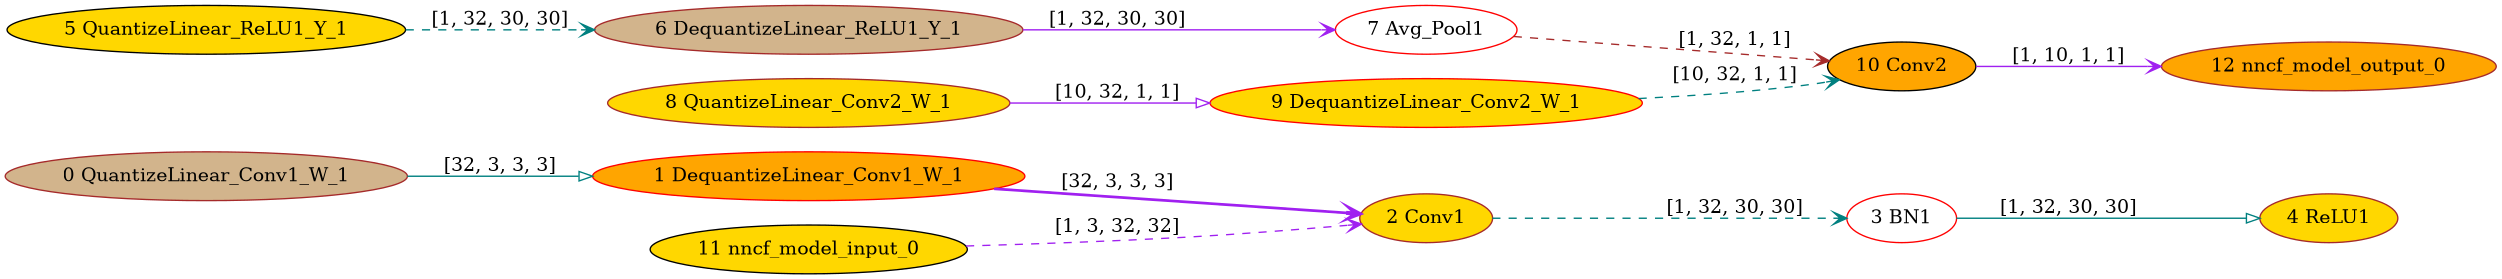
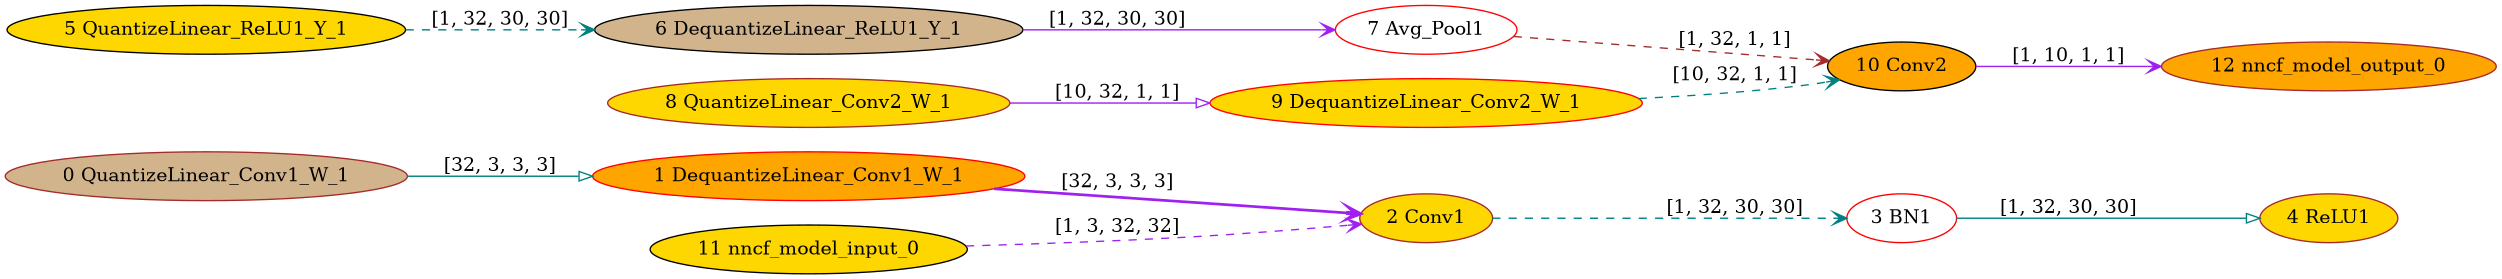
node "6 DequantizeLinear_ReLU1_Y_1": color brown -> black
